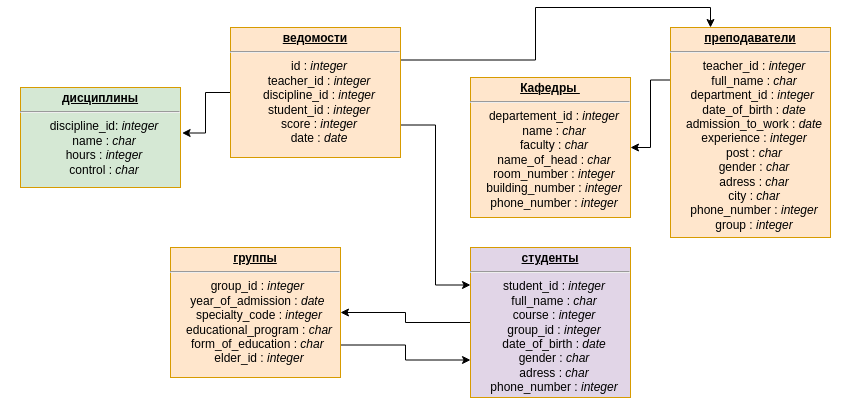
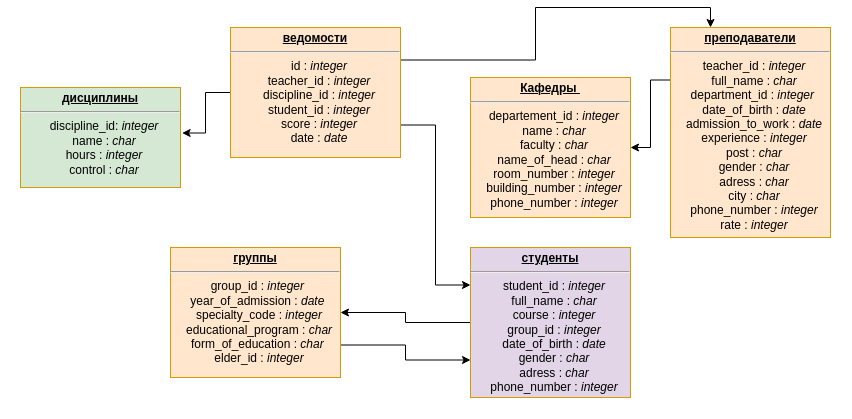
node "преподаватели teacher_id : integer full_name : char department_id : integer date_of_birth : date admission_to_work : date experience : integer post : char gender : char adress : char city : char phone_number : integer group : integer": label "преподаватели teacher_id : integer full_name : char department_id : integer date_of_birth : date admission_to_work : date experience : integer post : char gender : char adress : char city : char phone_number : integer group : integer" -> "преподаватели teacher_id : integer full_name : char department_id : integer date_of_birth : date admission_to_work : date experience : integer post : char gender : char adress : char city : char phone_number : integer rate : integer"
